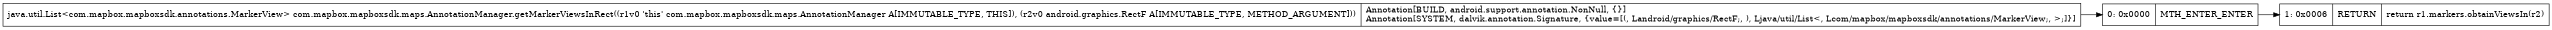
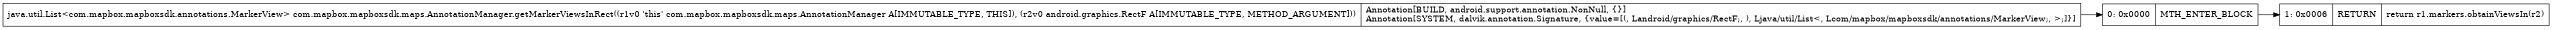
node "0: 0x0000": text "MTH_ENTER_ENTER" -> "MTH_ENTER_BLOCK"
